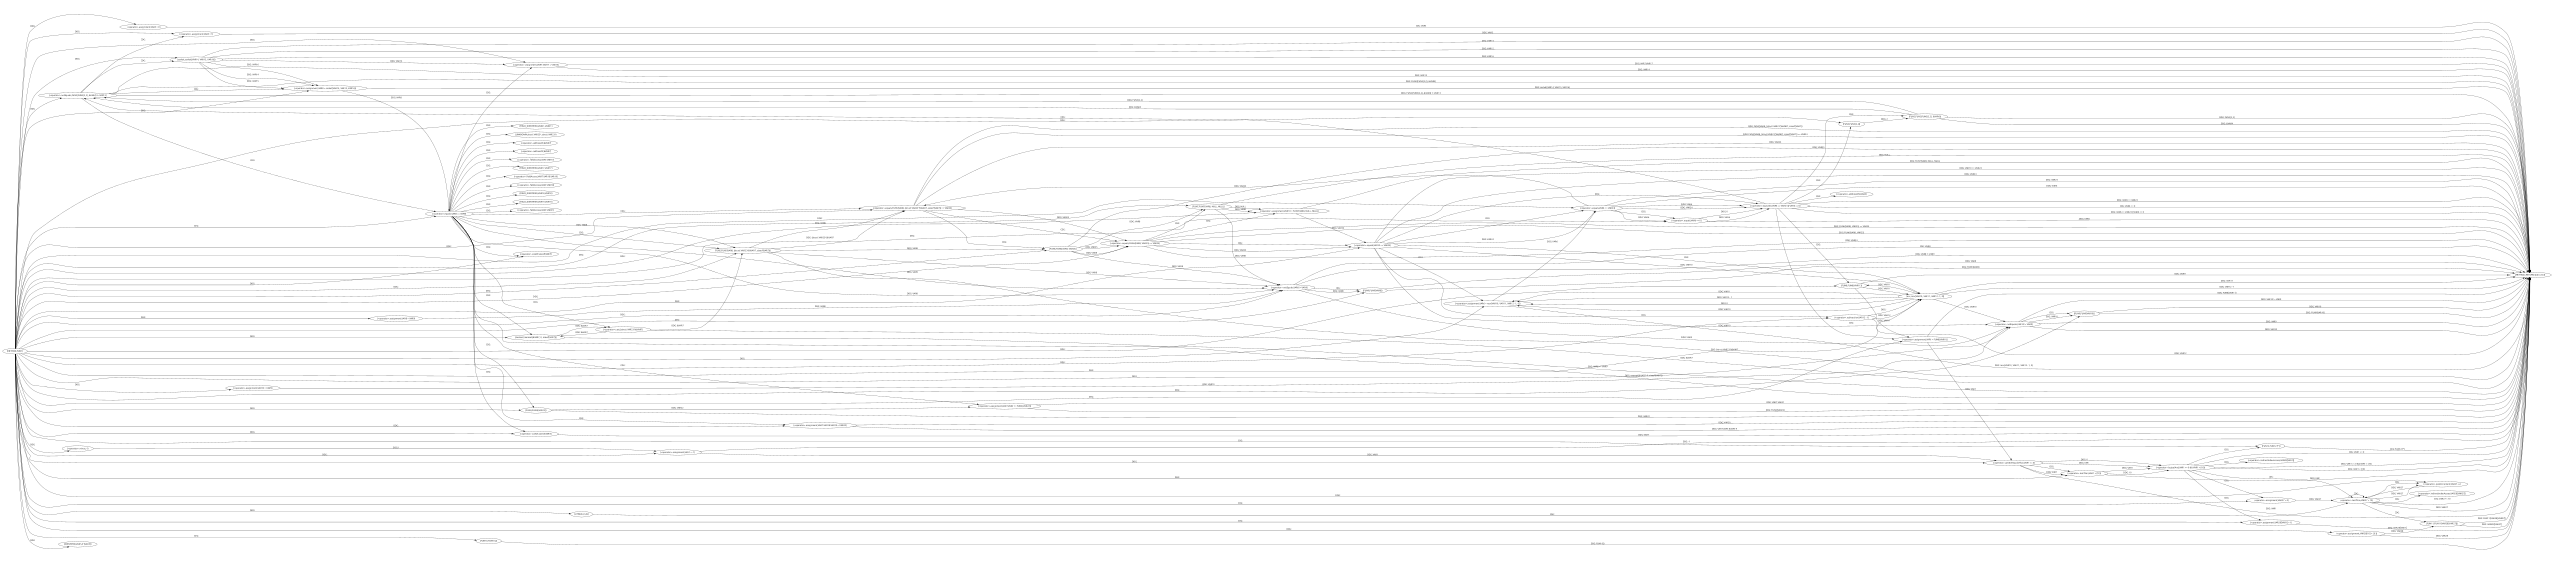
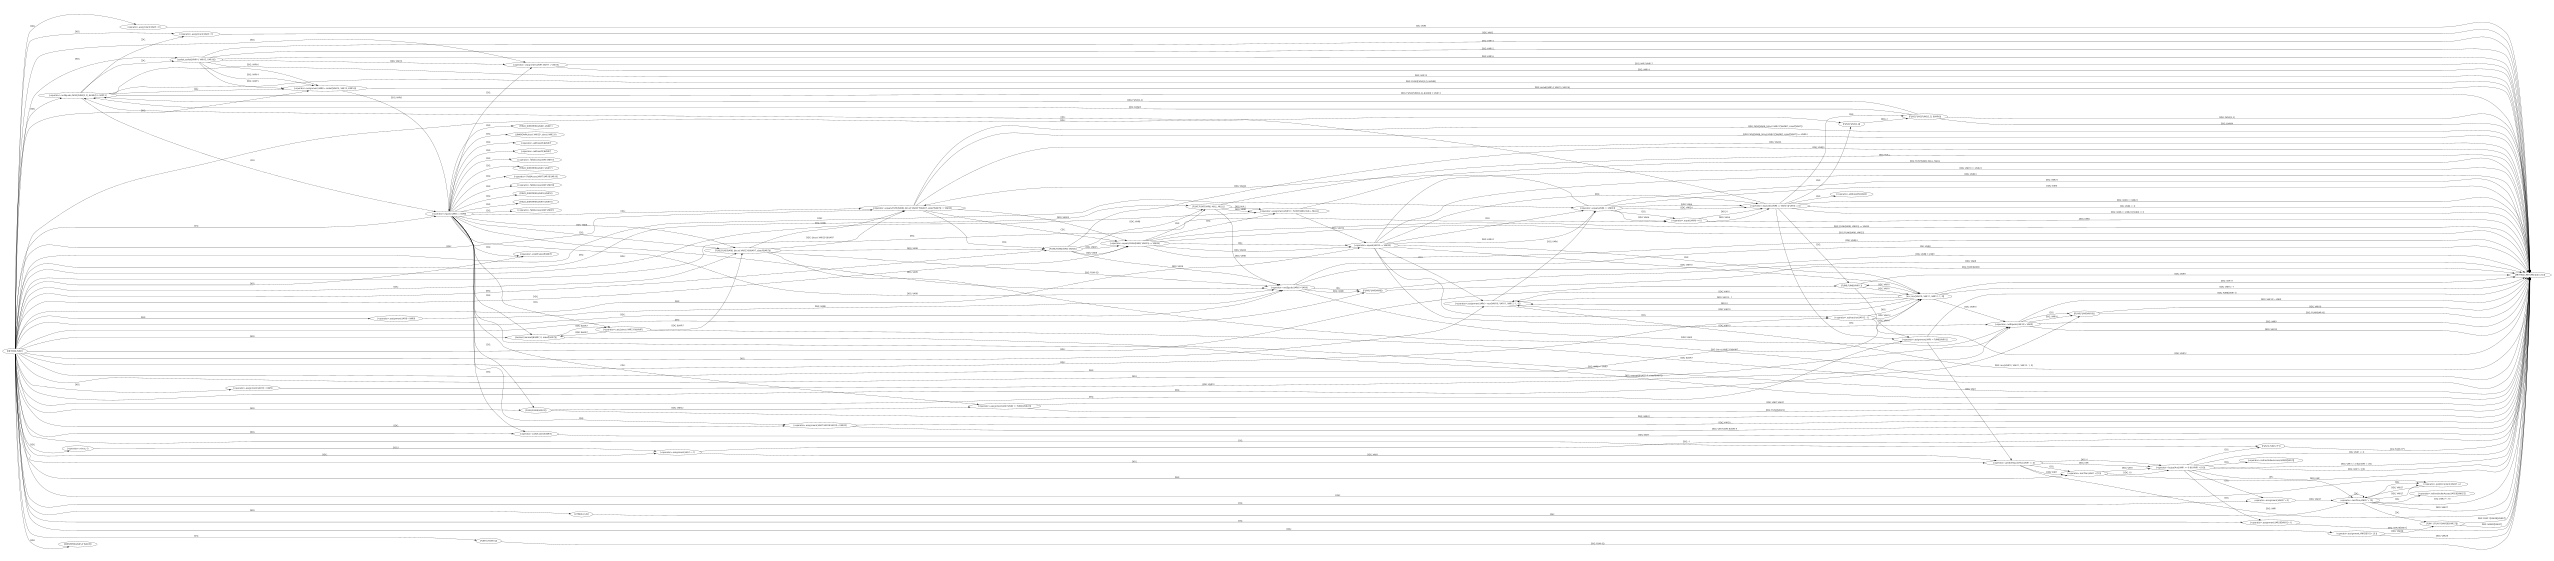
edge "(FUN5,FUN5(VAR8, (struct VAR23*)&VAR7, sizeof(VAR7)))" -> "(<operator>.notEquals,VAR8 != VAR9)": label "DDG: VAR8" -> "DDG: FUN10()"
